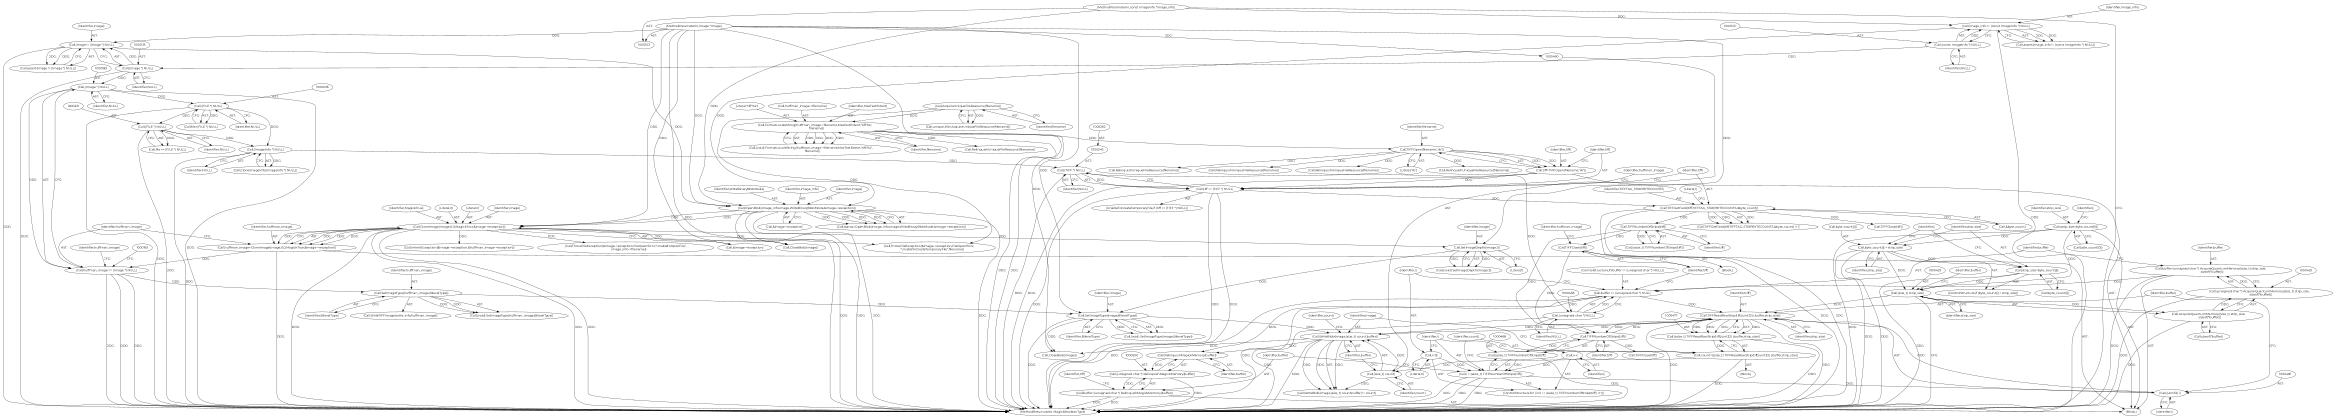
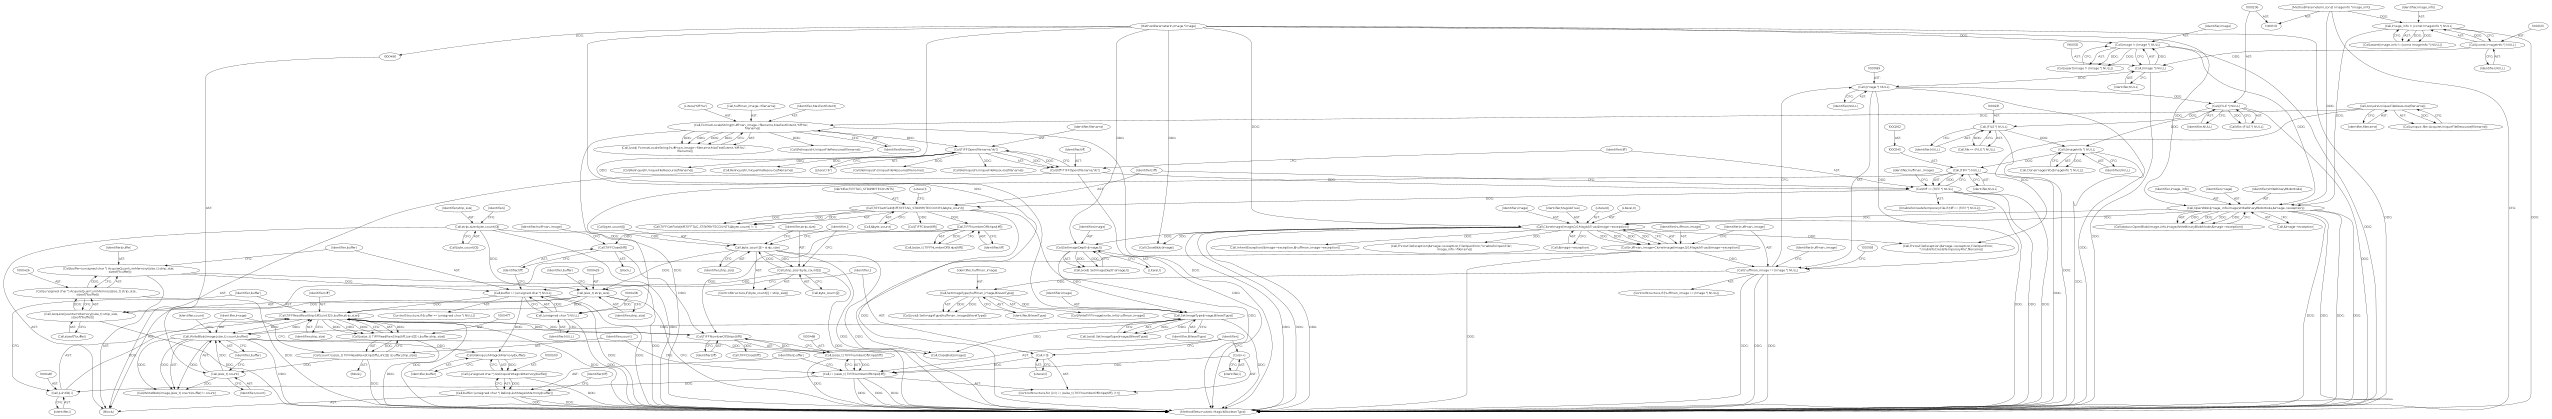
edge "(MethodParameterIn,Image *image)" -> "1000103": now "1000206" -> "1000103"
node "1000135": label "1000135" -> "1900135"
edge "(Call,strip_size=byte_count[i])" -> "(Call,byte_count[i] > strip_size)": added, label "DDG:"
edge "(ControlStructure,if (buffer == (unsigned char *) NULL))" -> "(Call,buffer == (unsigned char *) NULL)": reversed
node "(ControlStructure,if (huffman_image == (Image *) NULL))": added
